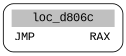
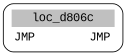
node "loc_d806c": text "JMP        RAX" -> "JMP        JMP"
